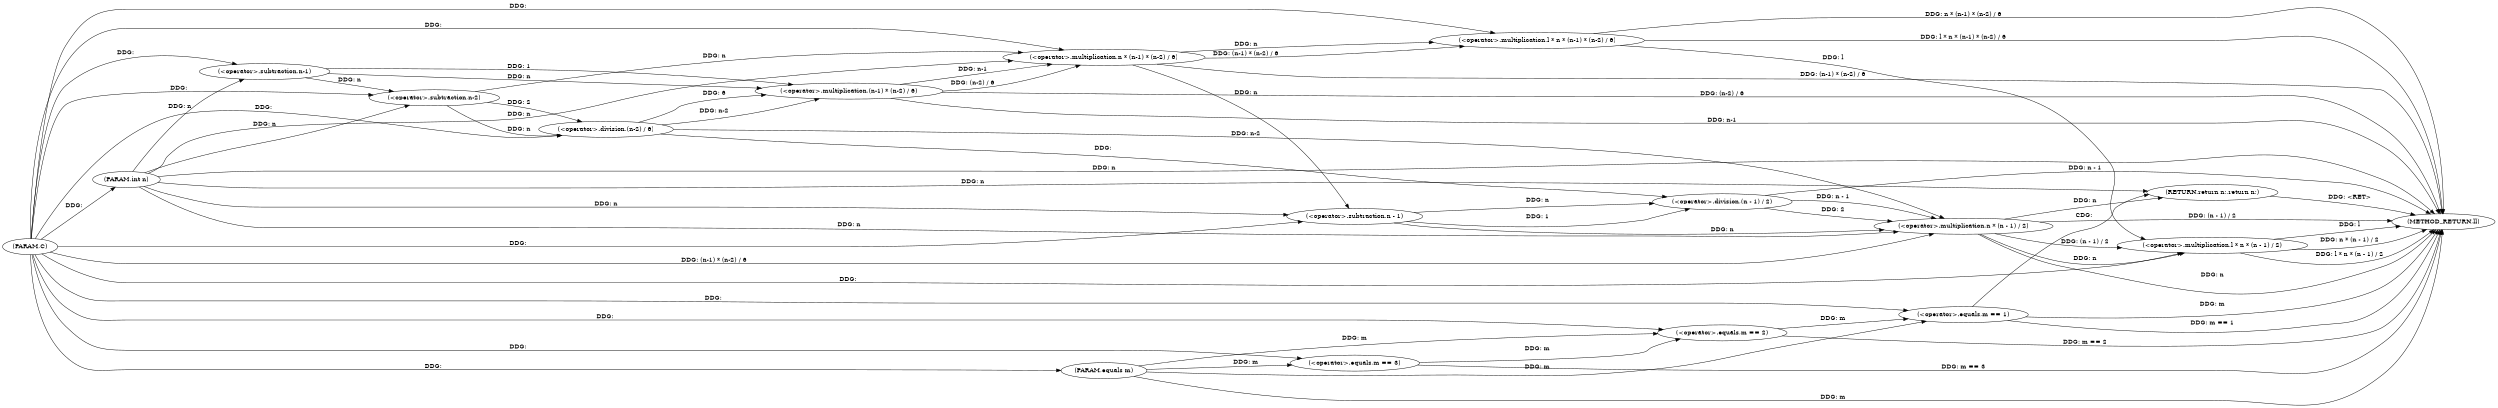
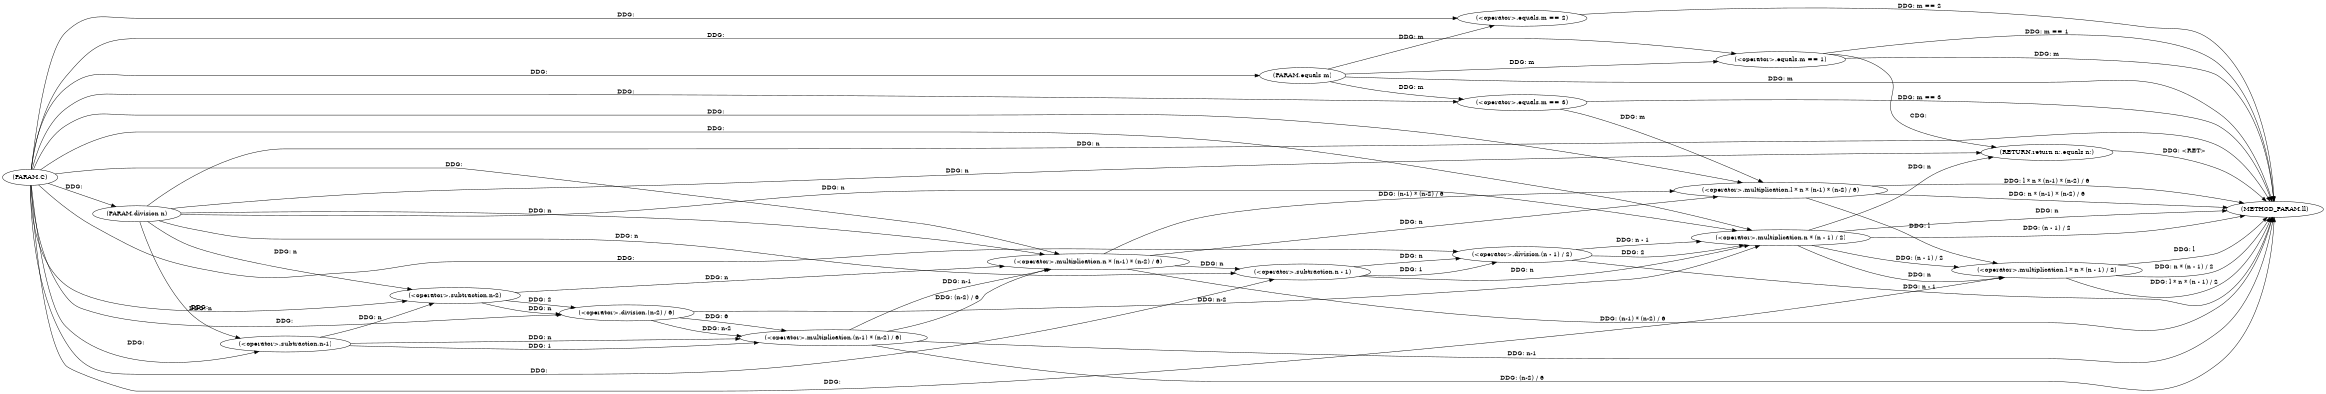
edge "(<operator>.division,(n-2) / 6)" -> "(<operator>.division,(n - 1) / 2)": now "(PARAM,C)" -> "(<operator>.division,(n - 1) / 2)"
node "(PARAM,int n)": label "(PARAM,int n)" -> "(PARAM,division n)"
node "(RETURN,return n;,return n;)": label "(RETURN,return n;,return n;)" -> "(RETURN,return n;,equals n;)"
node "(METHOD_RETURN,ll)": label "(METHOD_RETURN,ll)" -> "(METHOD_PARAM,ll)"
edge "(PARAM,C)" -> "(<operator>.multiplication,n * (n - 1) / 2)": label "DDG: (n-1) * (n-2) / 6" -> "DDG: "
edge "(<operator>.equals,m == 2)" -> "(<operator>.equals,m == 1)": removed, label "DDG: m"
edge "(<operator>.equals,m == 3)" -> "(<operator>.equals,m == 2)": now "(<operator>.equals,m == 3)" -> "(<operator>.multiplication,l * n * (n-1) * (n-2) / 6)"
